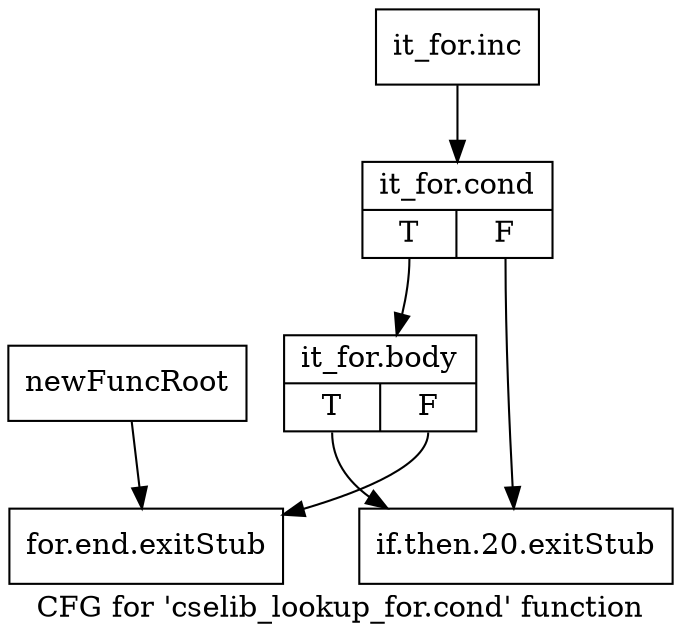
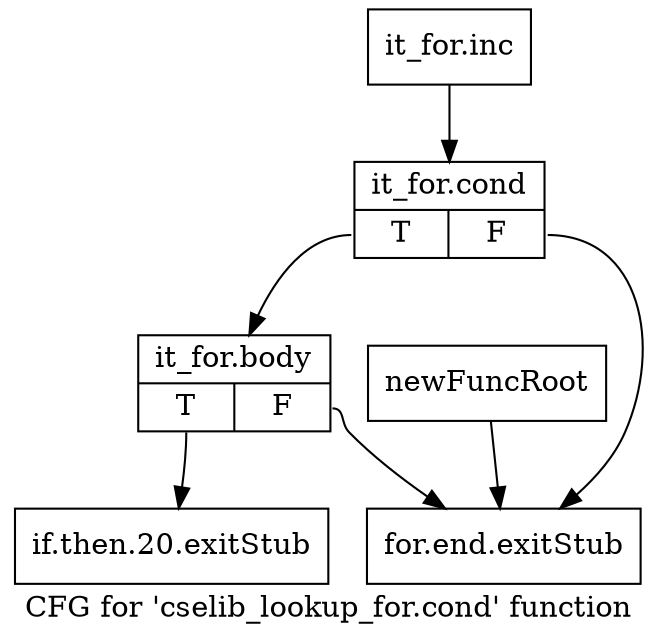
edge "it_for.cond" -> "if.then.20.exitStub": now "it_for.cond" -> "for.end.exitStub"
